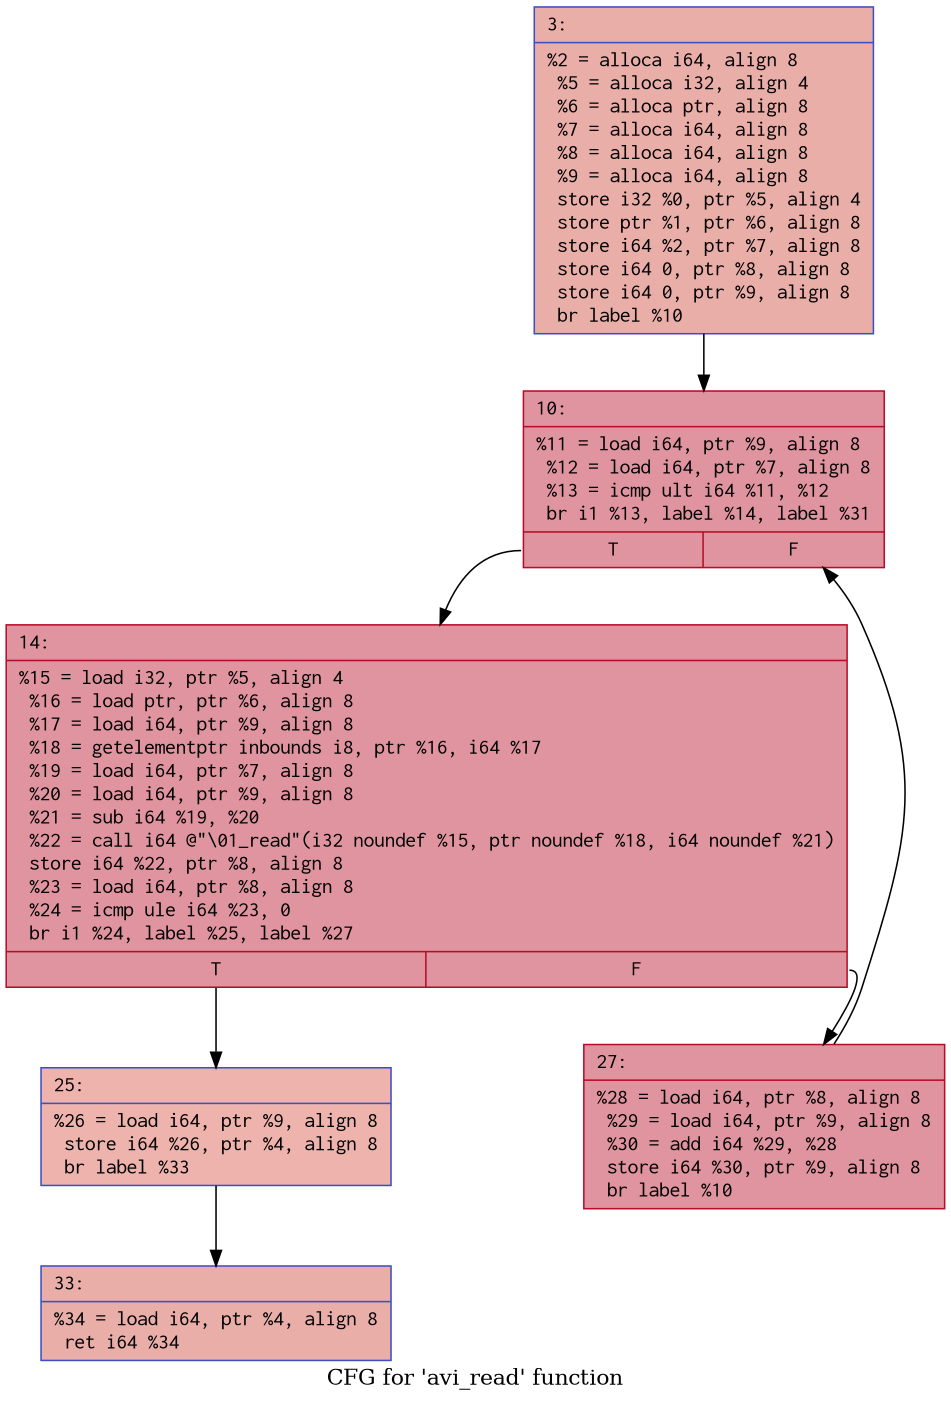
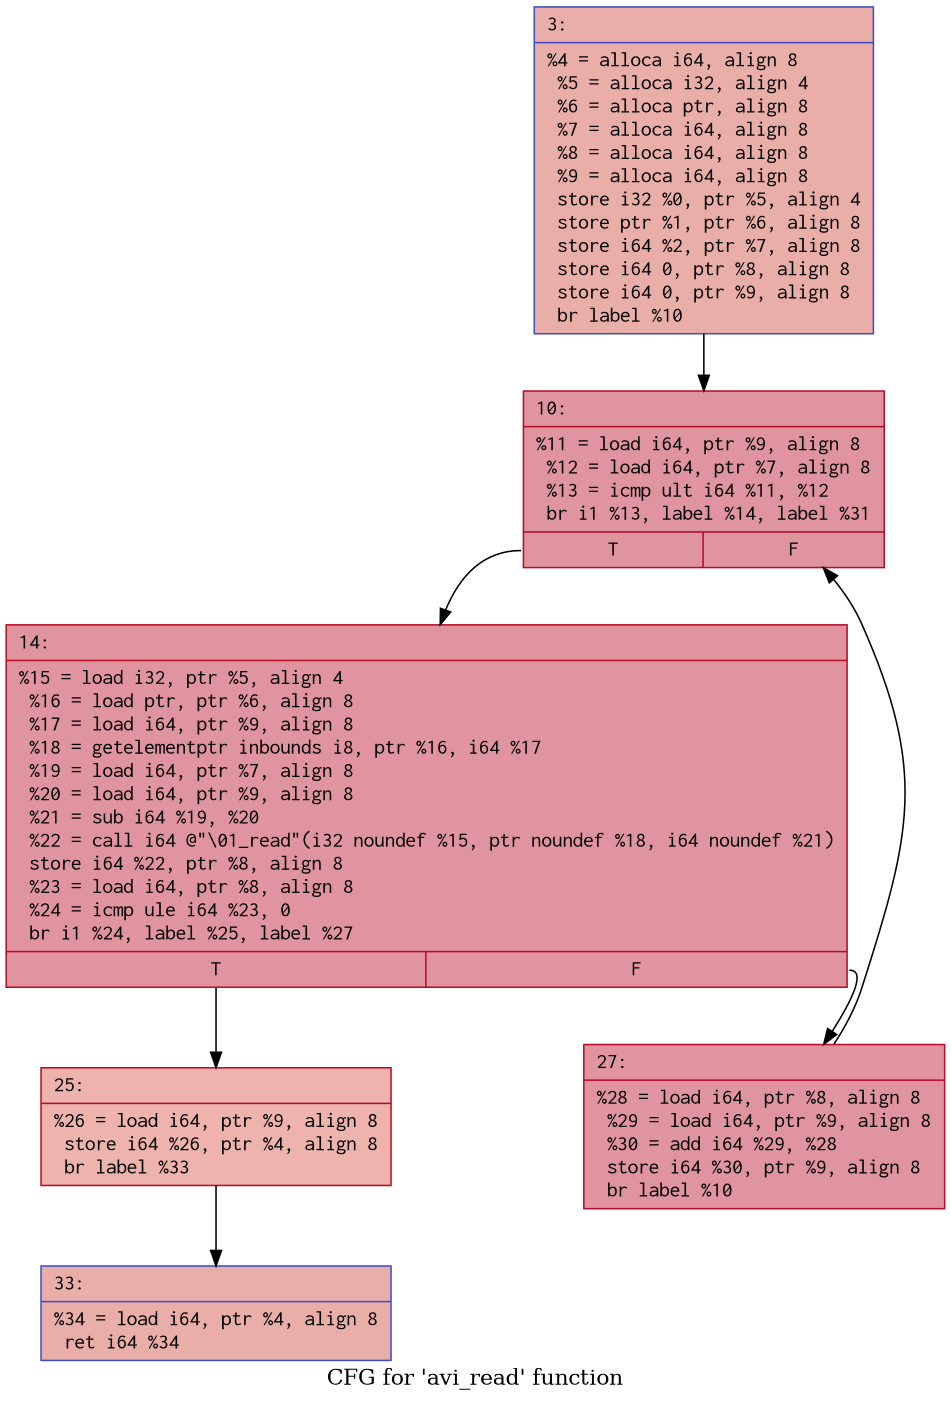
node "3:": text "%2 = alloca i64, align 8" -> "%4 = alloca i64, align 8"
node "25:": color #3d50c3ff -> #b70d28ff
